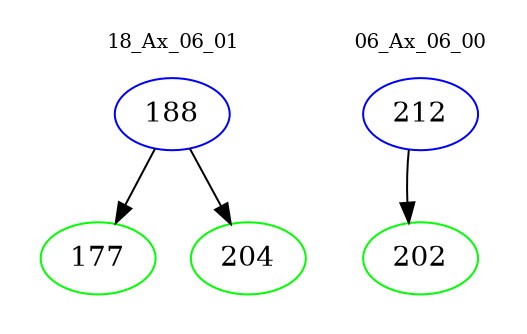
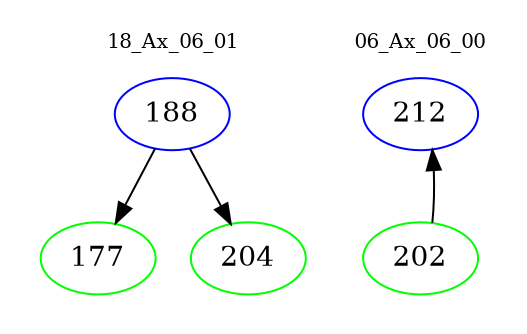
edge "212" -> "202": reversed
